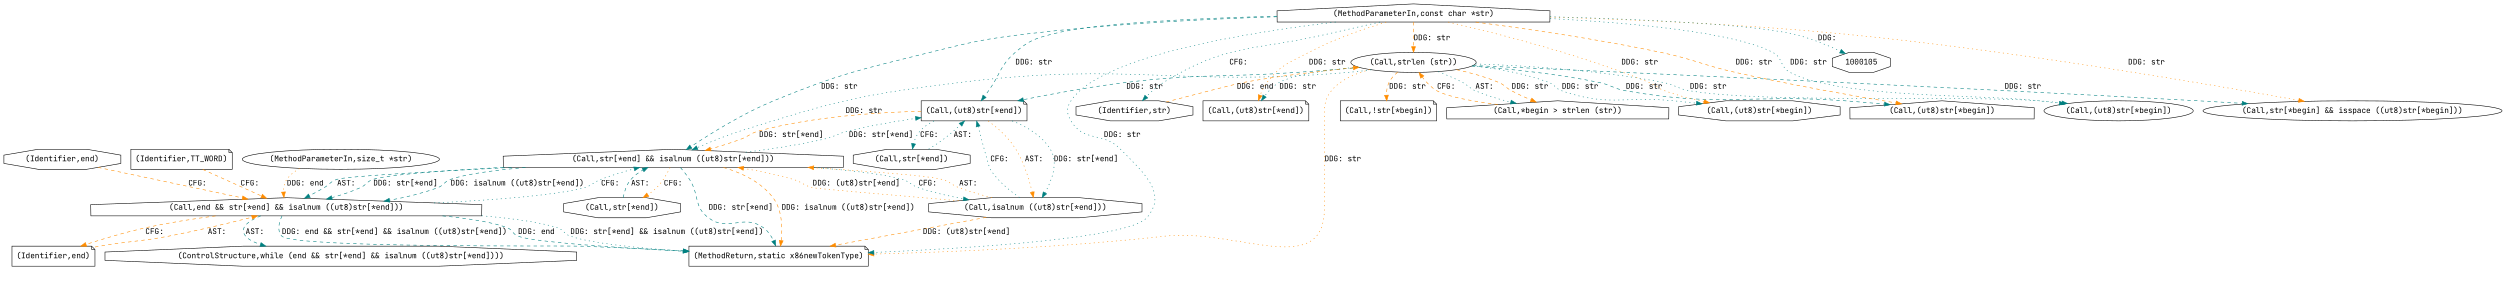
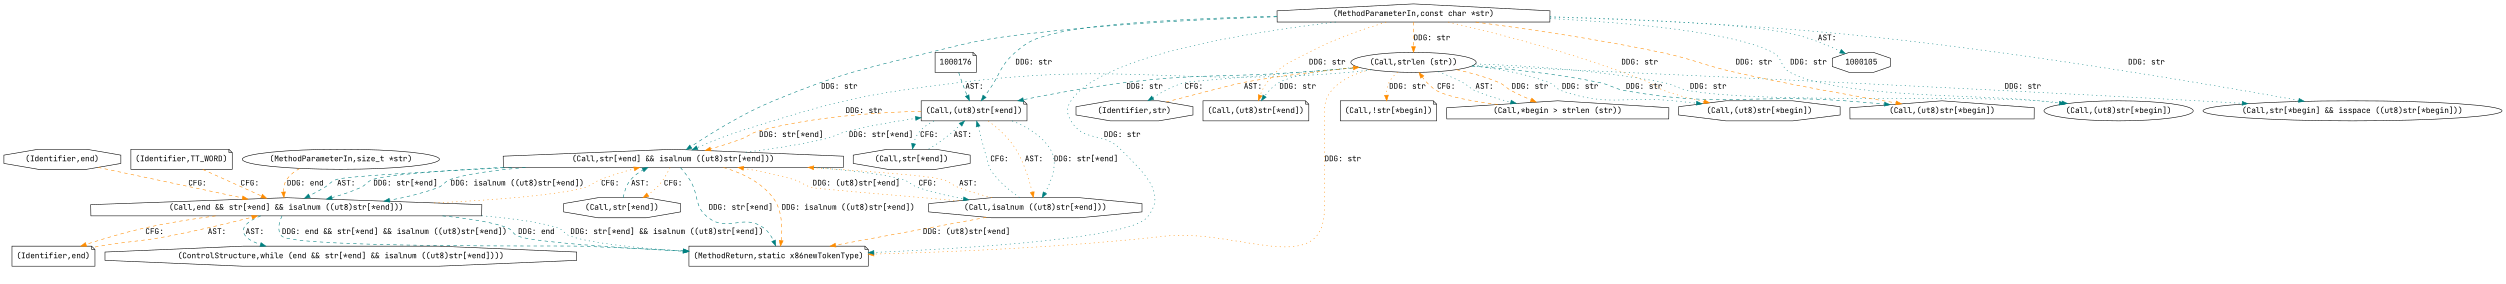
edge "(MethodParameterIn,const char *str)" -> "1000105": label "DDG: " -> "AST: "
edge "(MethodParameterIn,const char *str)" -> "(Call,str[*begin] && isspace ((ut8)str[*begin]))": color darkorange -> teal
edge "(MethodParameterIn,const char *str)" -> "(Identifier,str)": now "(Call,strlen (str))" -> "(Identifier,str)"
node "1000176": added
edge "(Call,strlen (str))" -> "(Call,!str[*begin])": style dashed -> dotted
edge "(Call,strlen (str))" -> "(Call,str[*begin] && isspace ((ut8)str[*begin]))": style dashed -> dotted
edge "(Identifier,str)" -> "(Call,strlen (str))": label "DDG: end" -> "AST: "
edge "(MethodParameterIn,size_t *str)" -> "(Call,end && str[*end] && isalnum ((ut8)str[*end]))": style dotted -> dashed
edge "(Call,end && str[*end] && isalnum ((ut8)str[*end]))" -> "(Call,str[*end] && isalnum ((ut8)str[*end]))": color teal -> darkorange
